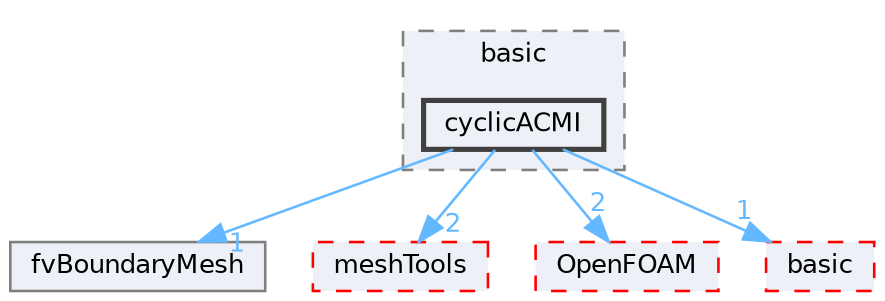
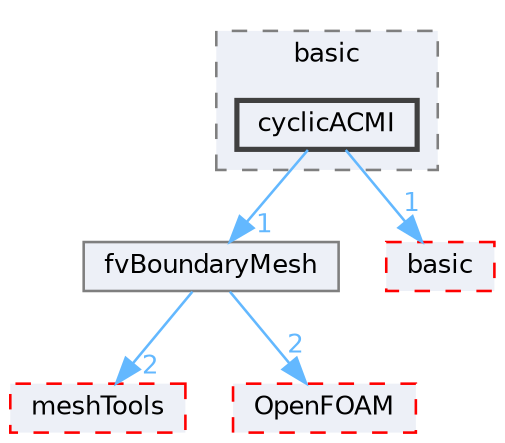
edge "cyclicACMI" -> "meshTools": now "fvBoundaryMesh" -> "meshTools"
edge "cyclicACMI" -> "OpenFOAM": now "fvBoundaryMesh" -> "OpenFOAM"
